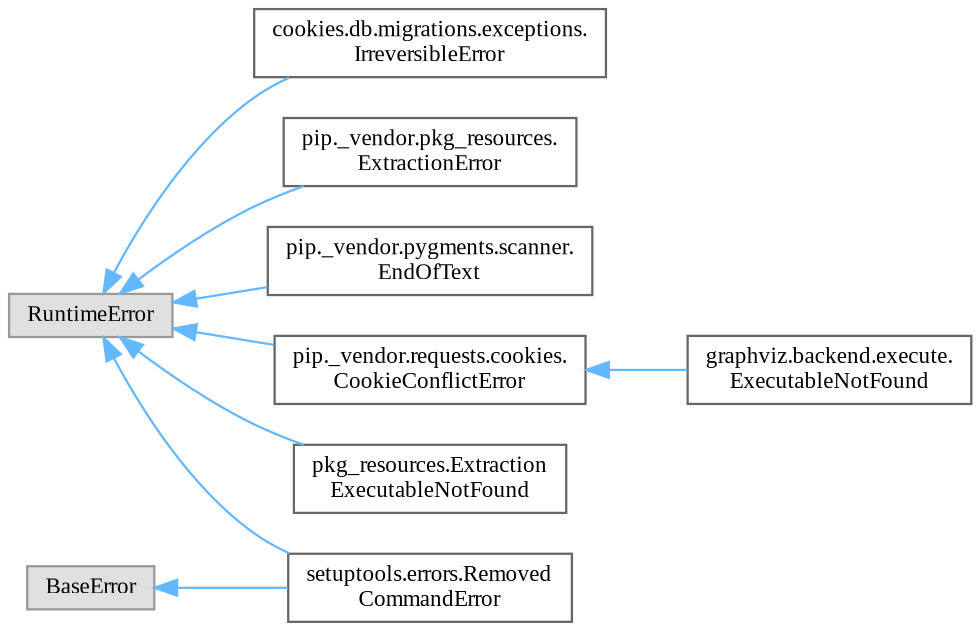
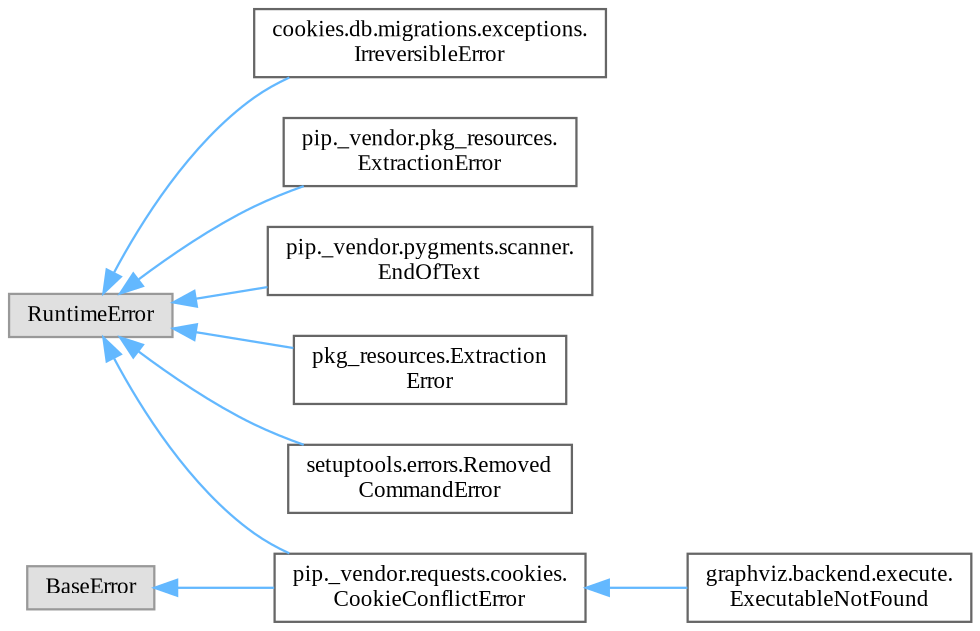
node "pkg_resources.Extraction ExecutableNotFound": label "pkg_resources.Extraction ExecutableNotFound" -> "pkg_resources.Extraction Error"
edge "setuptools.errors.Removed CommandError" -> "BaseError": now "pip._vendor.requests.cookies. CookieConflictError" -> "BaseError"
